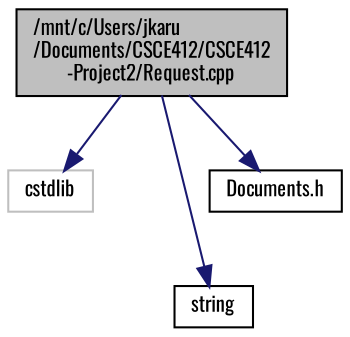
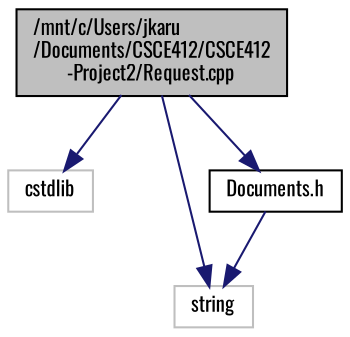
edge "Documents.h" -> "string": added
node "string": color black -> grey75
